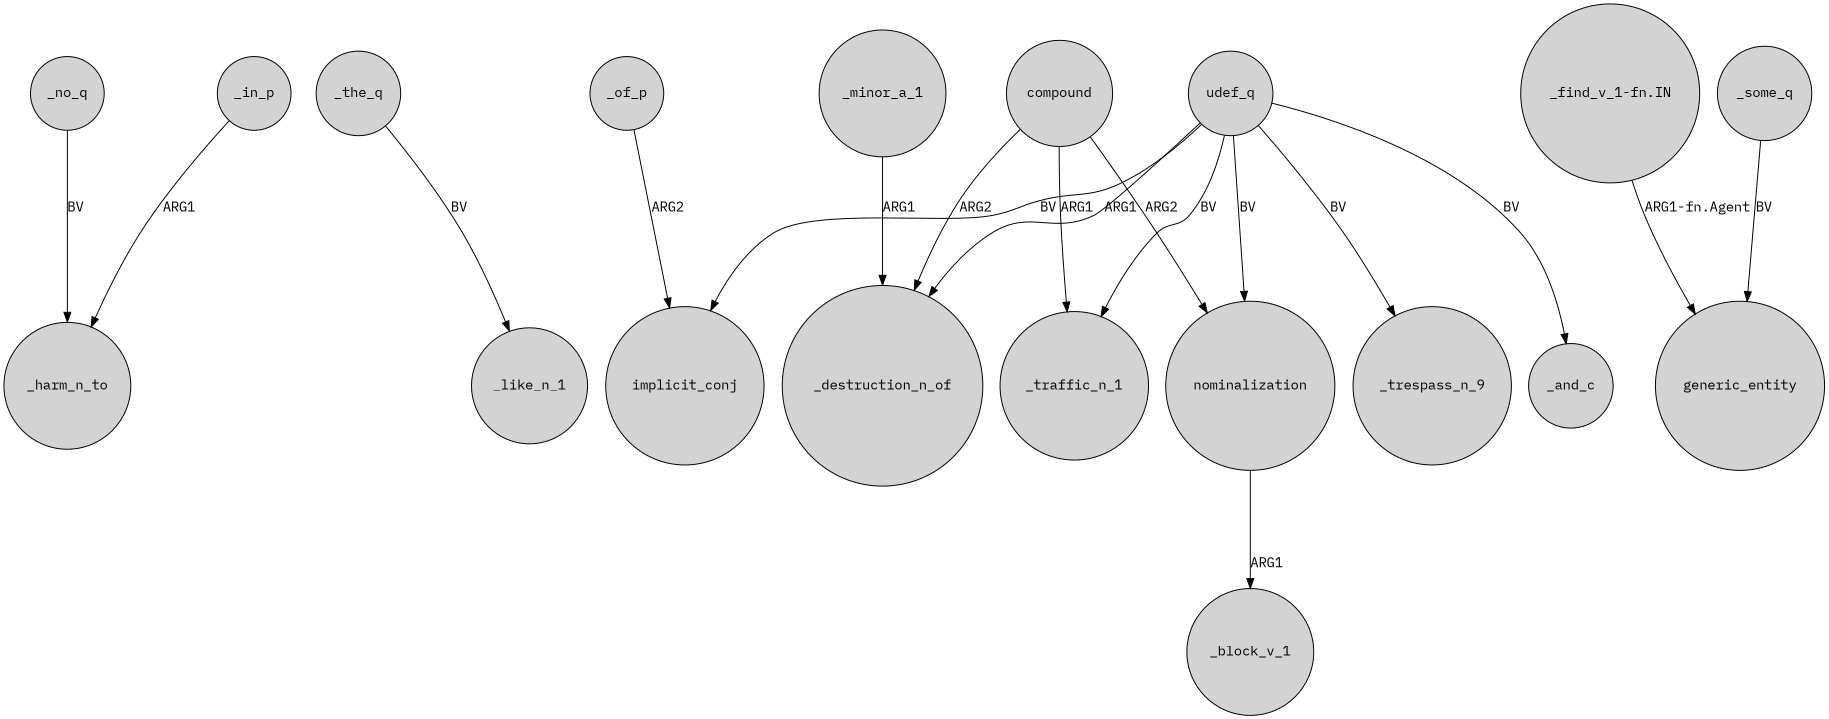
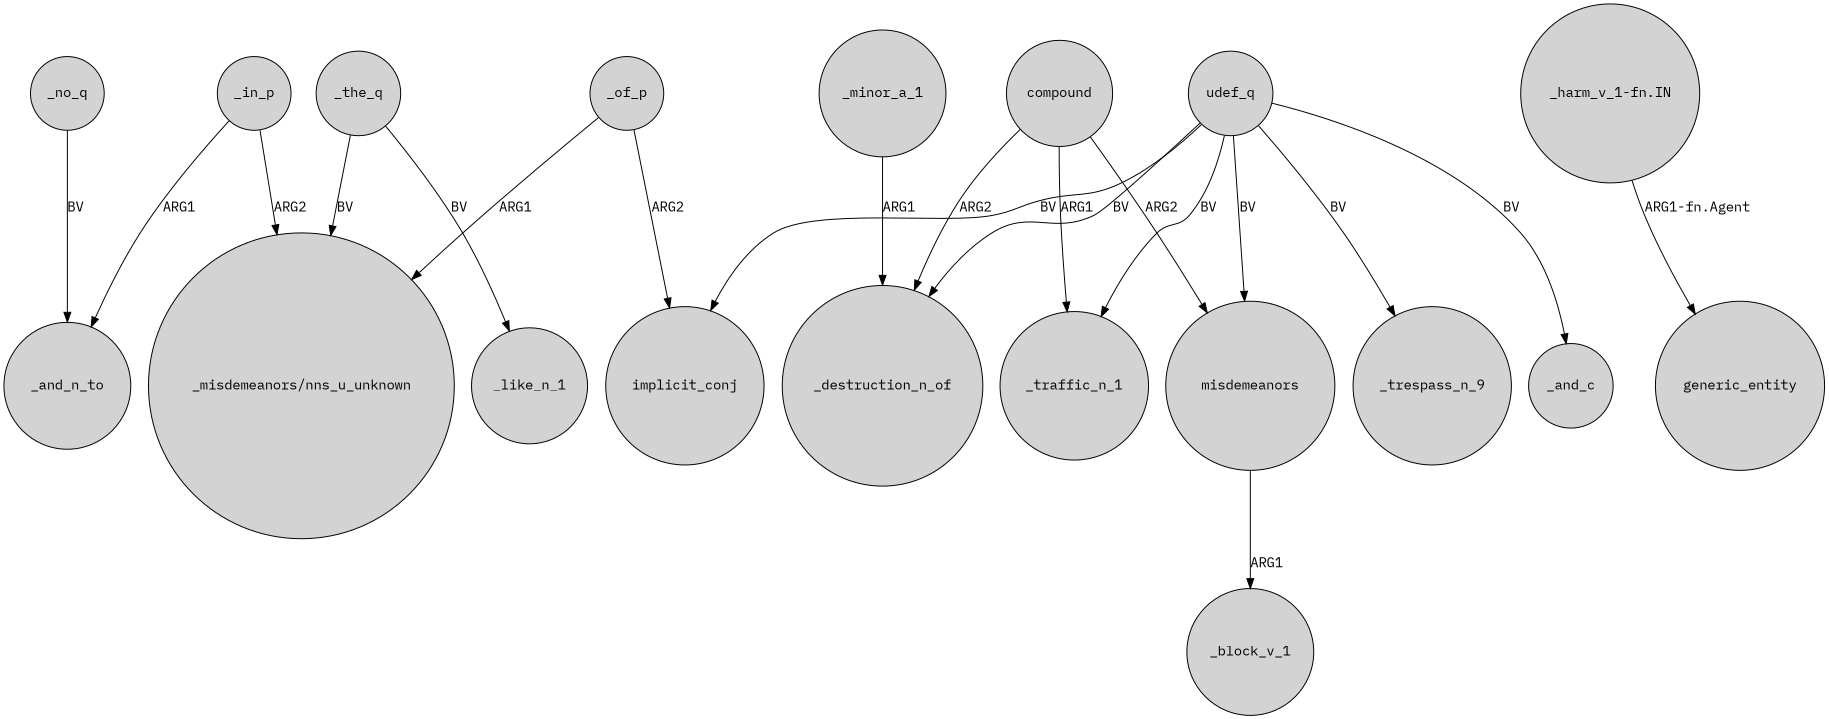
node "_find_v_1-fn.IN": label "_find_v_1-fn.IN" -> "_harm_v_1-fn.IN"
node "_some_q": removed
edge "udef_q" -> "_destruction_n_of": label "ARG1" -> "BV"
node "_harm_n_to": label "_harm_n_to" -> "_and_n_to"
node "_misdemeanors/nns_u_unknown": added
node "nominalization": label "nominalization" -> "misdemeanors"
